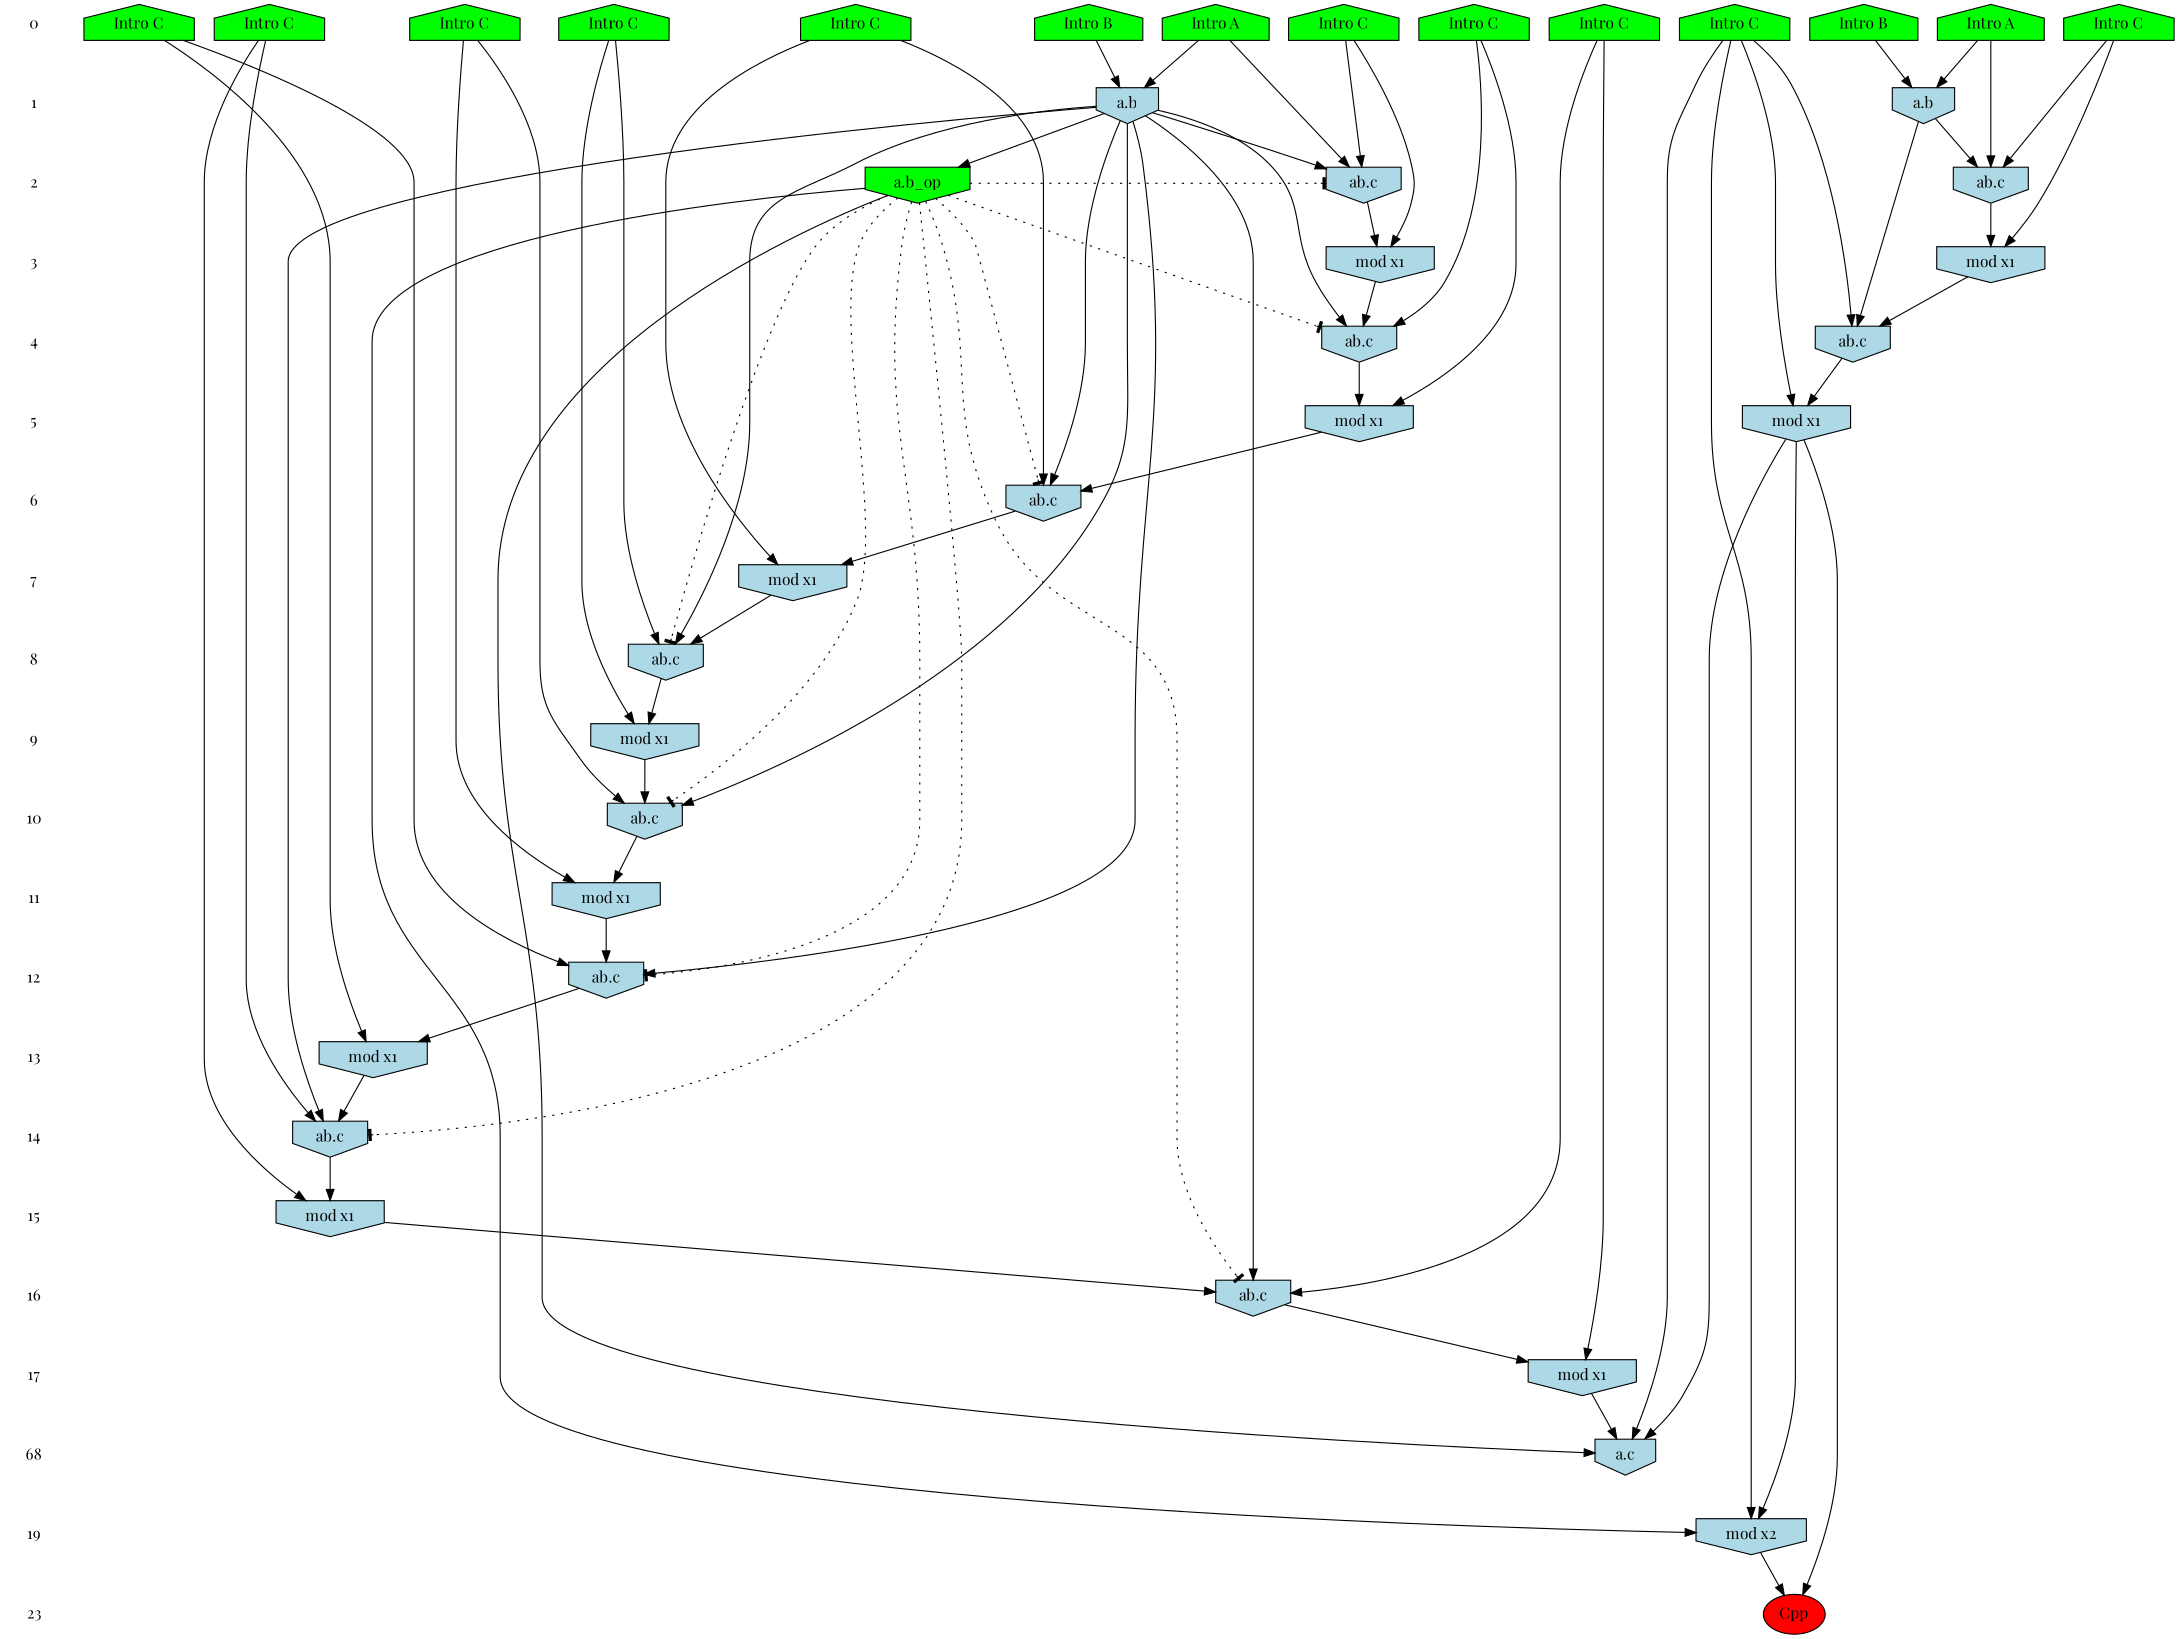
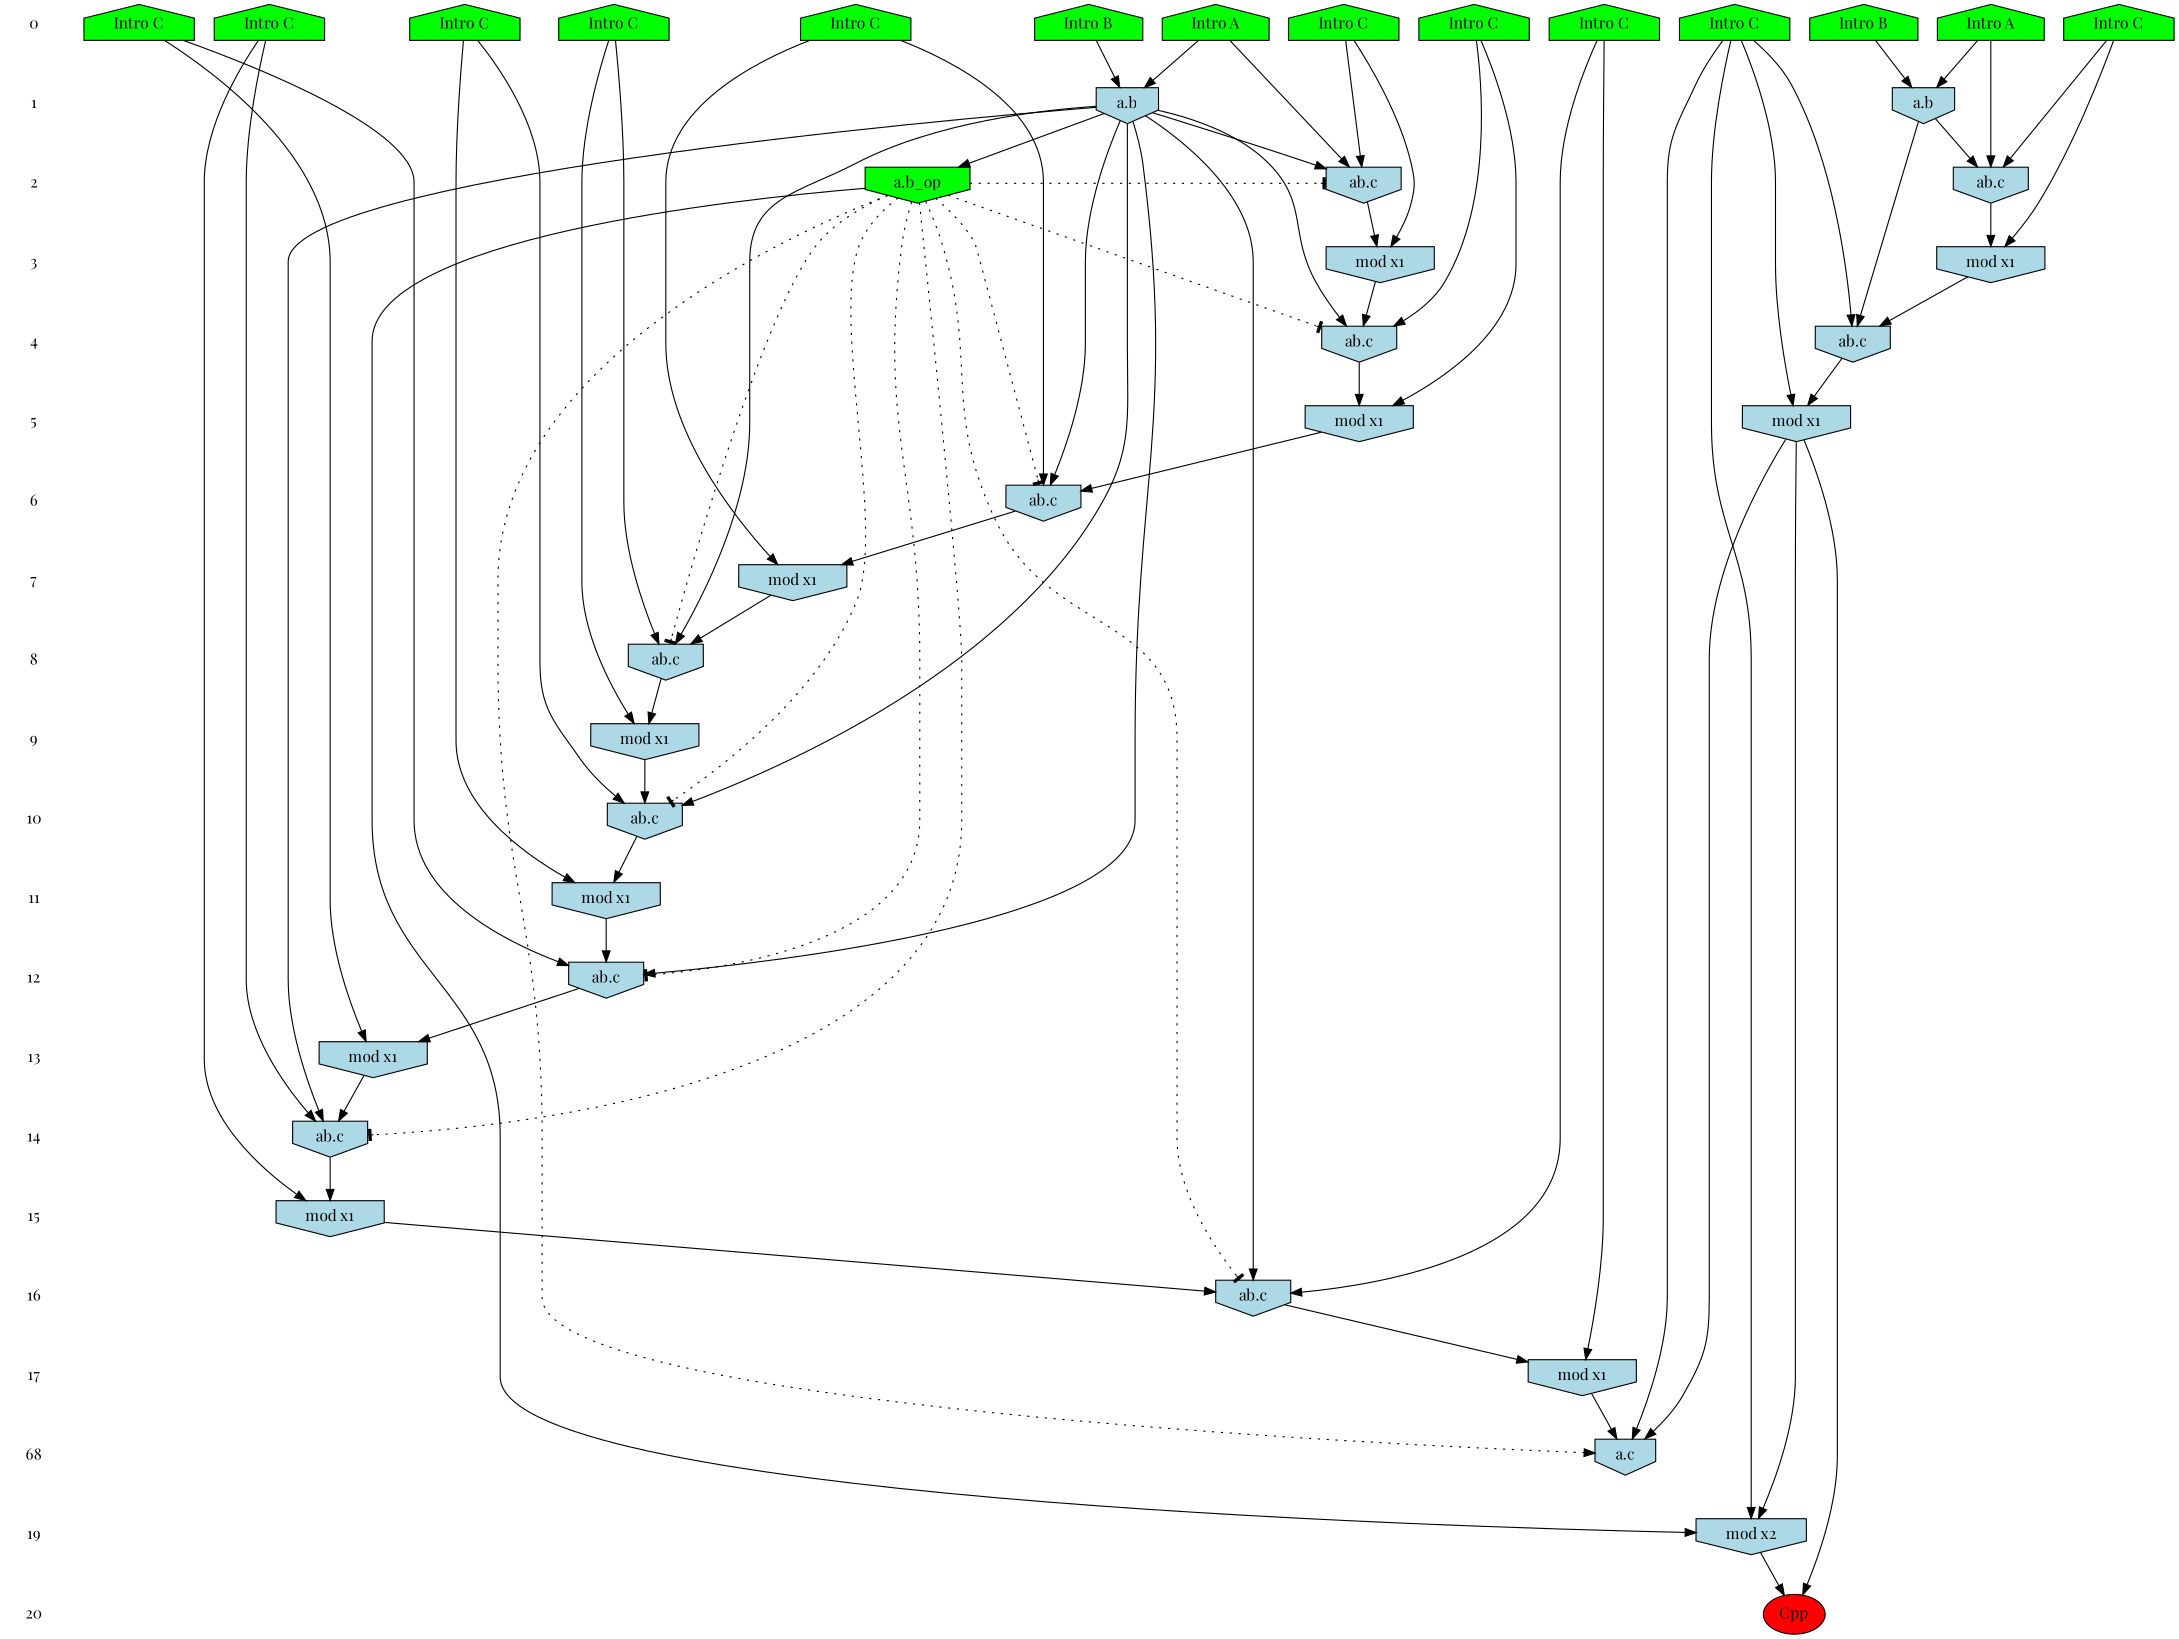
edge "a.b_op" -> "a.c": style solid -> dotted
node "23": label "23" -> "20"
